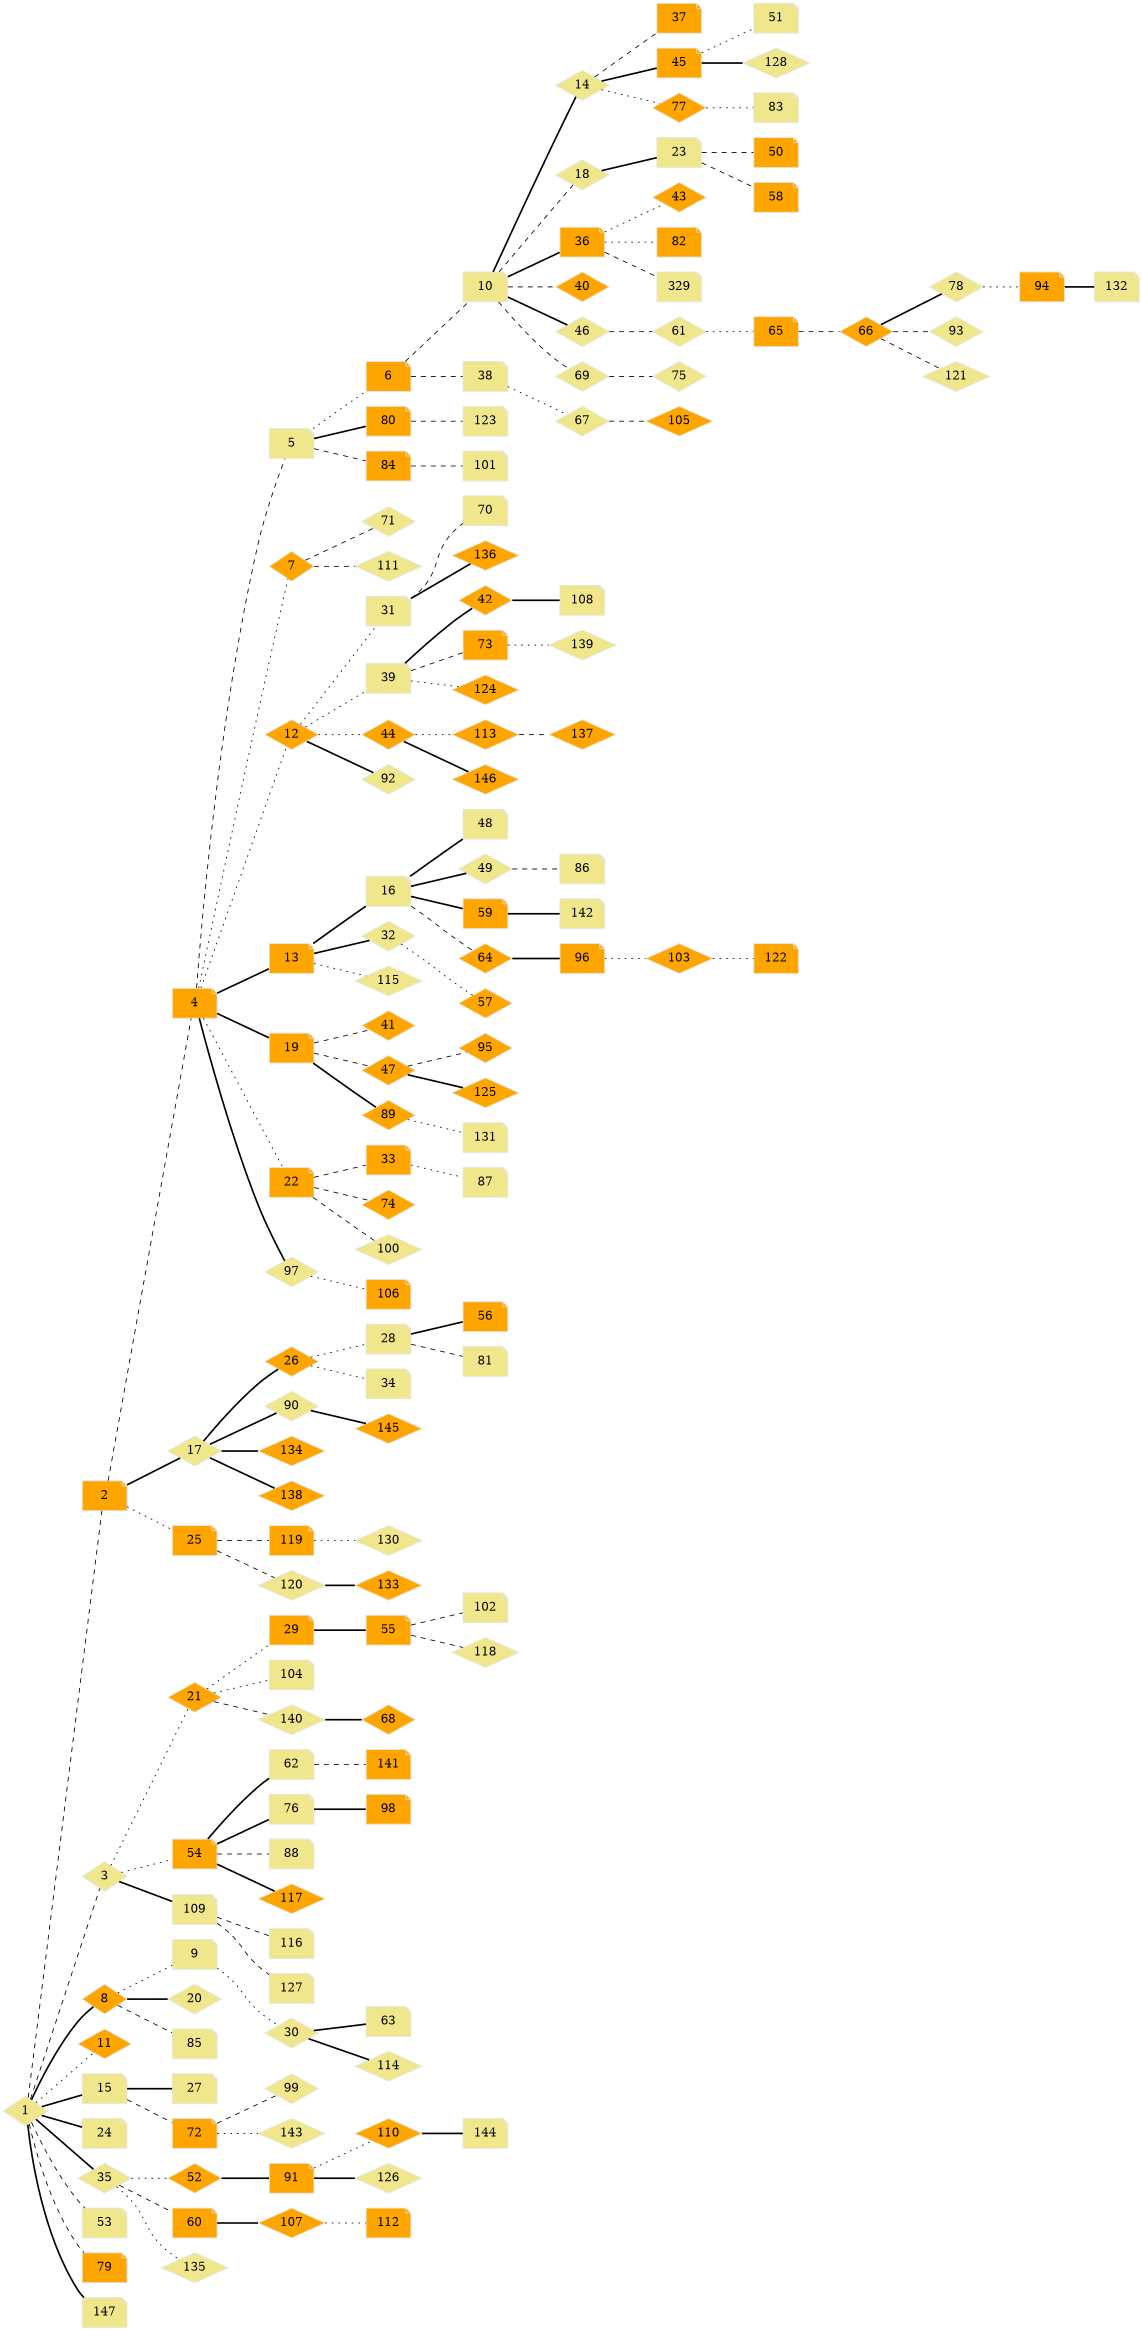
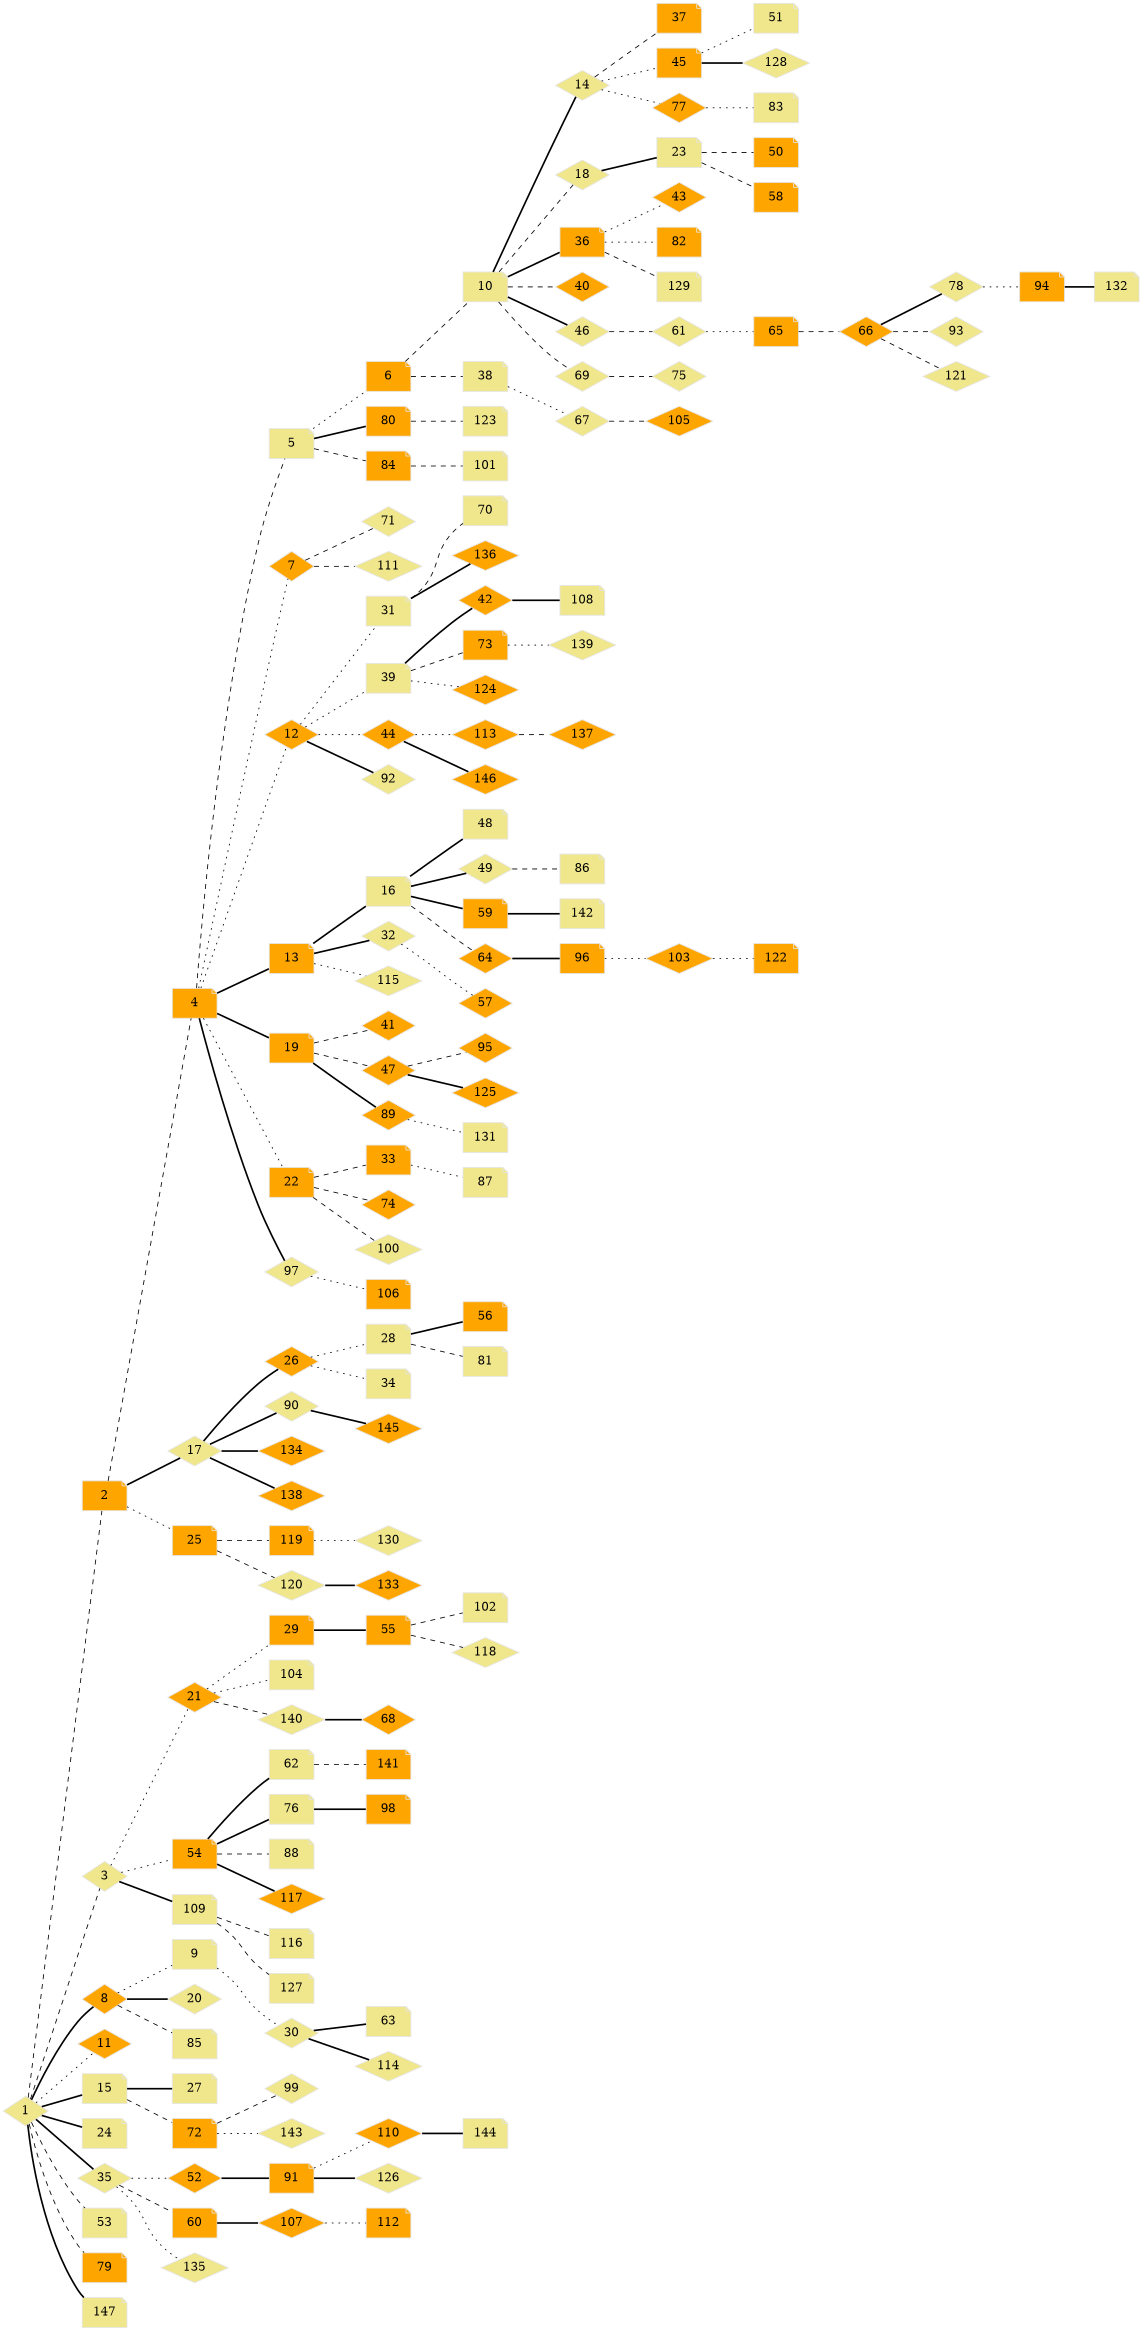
edge "45" -- "14": style bold -> dotted
node "329": label "329" -> "129"
